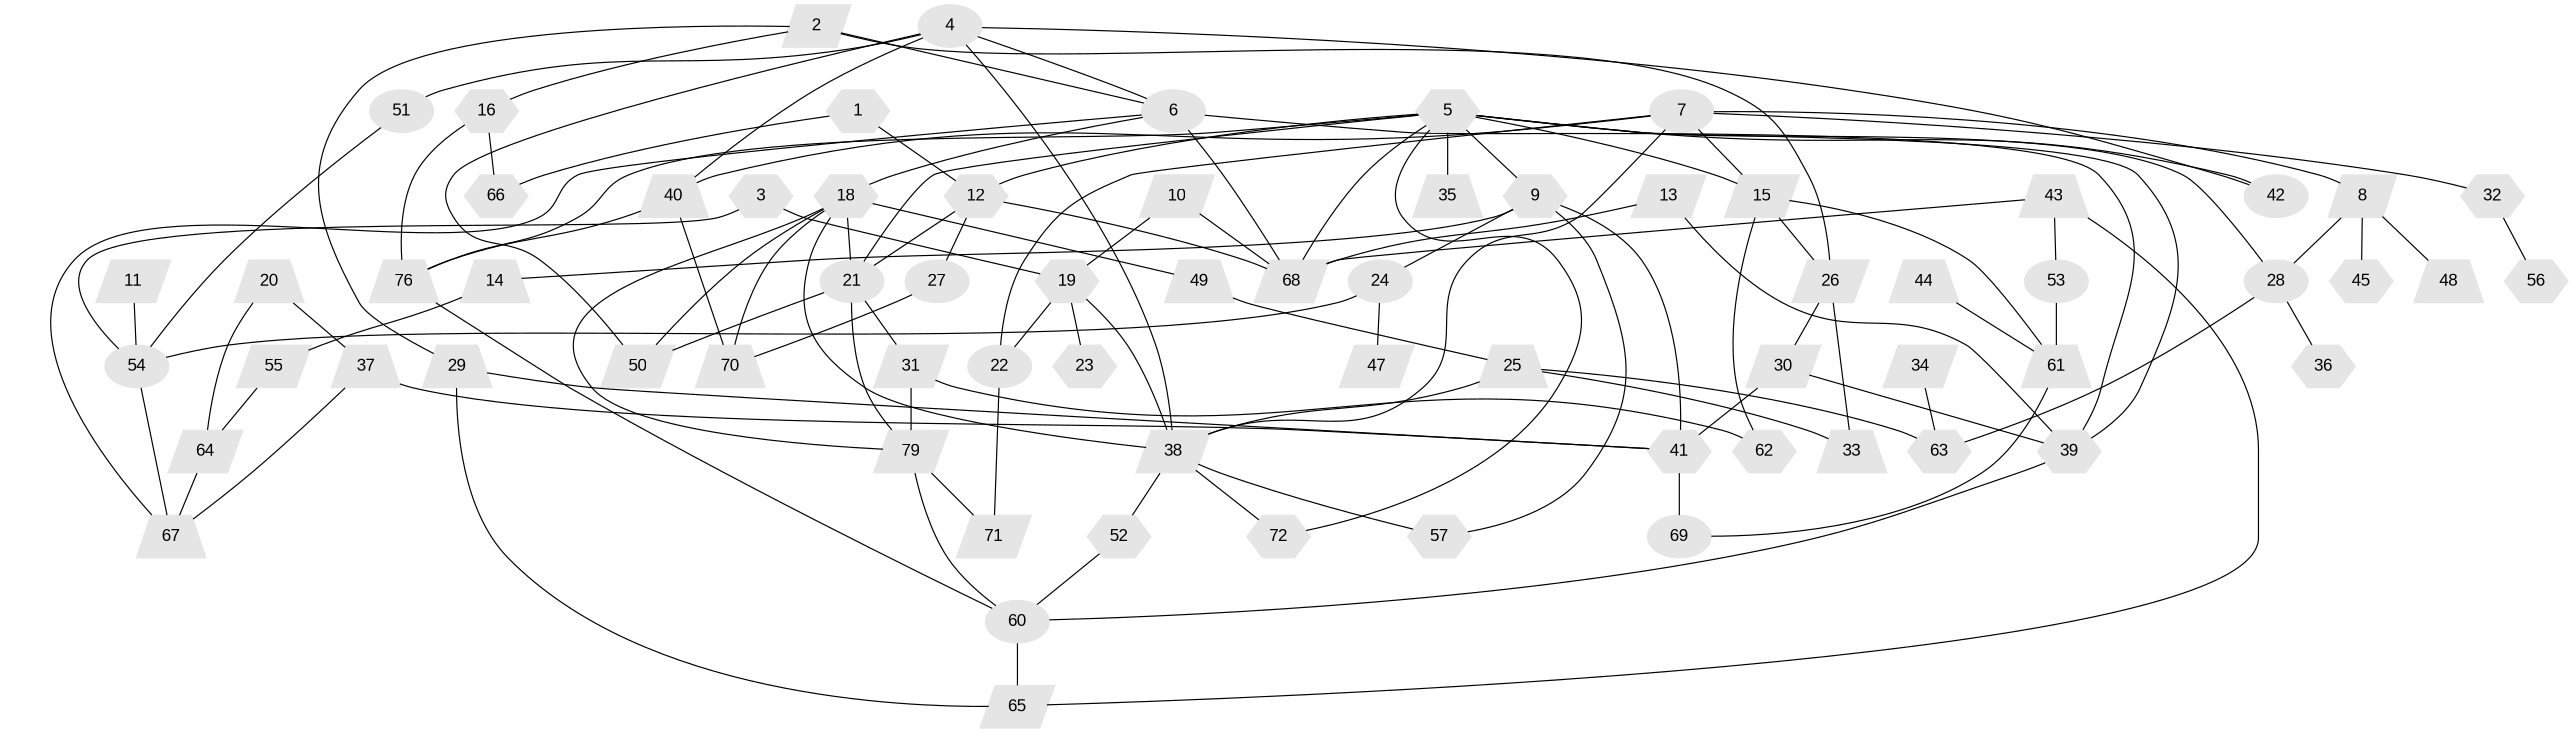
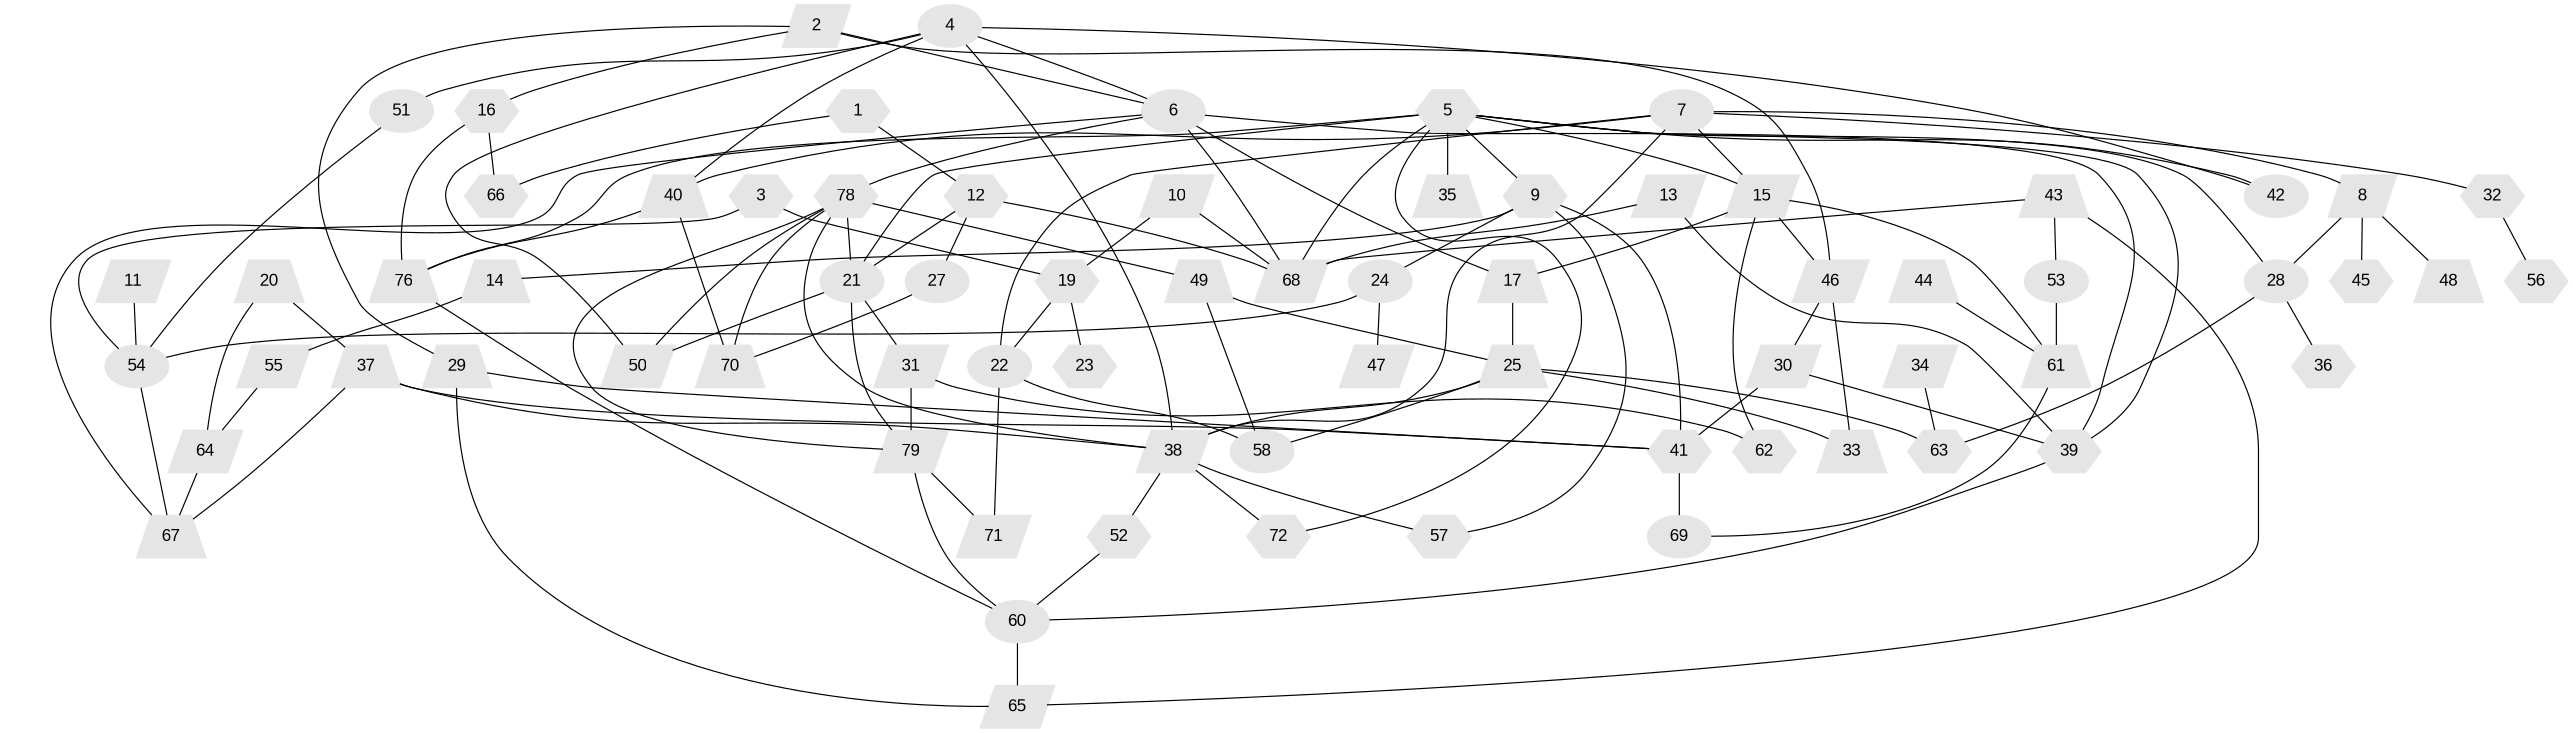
edge "5" -- "12": removed
node "18": label "18" -> "78"
node "17": added
node "26": label "26" -> "46"
edge "19" -- "38": now "37" -- "38"
node "58": added
